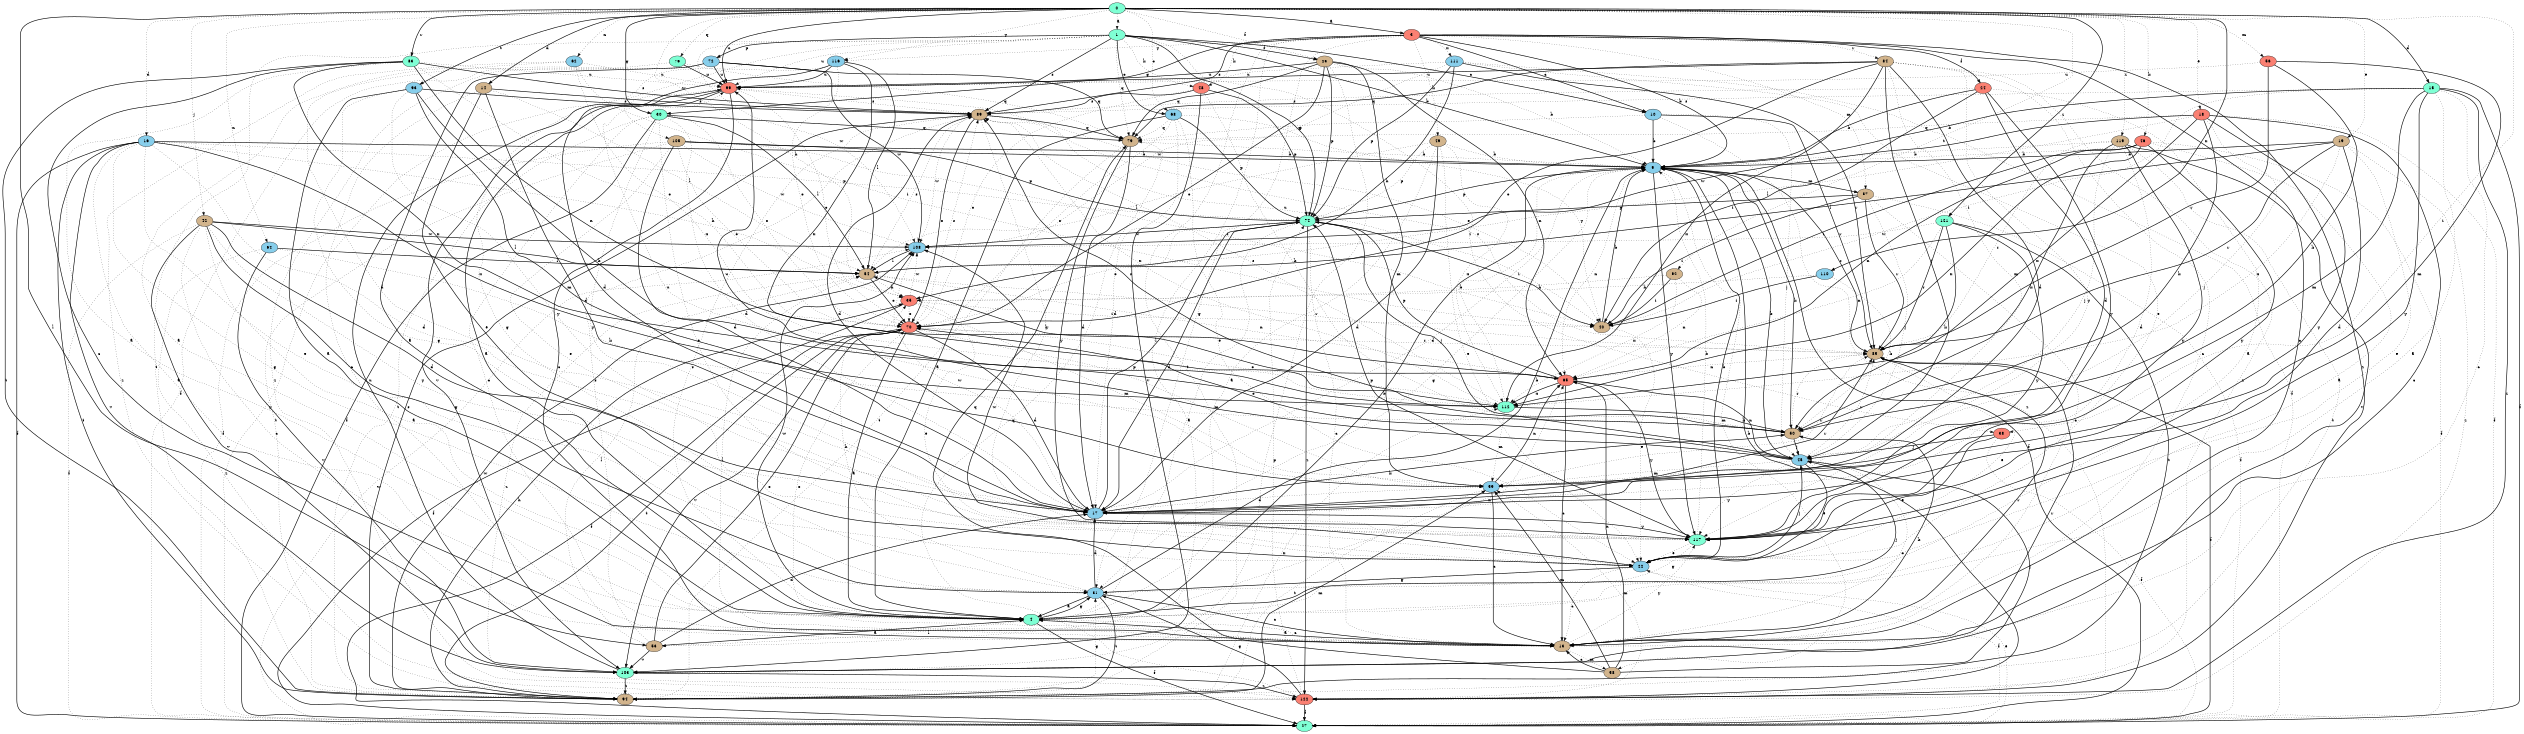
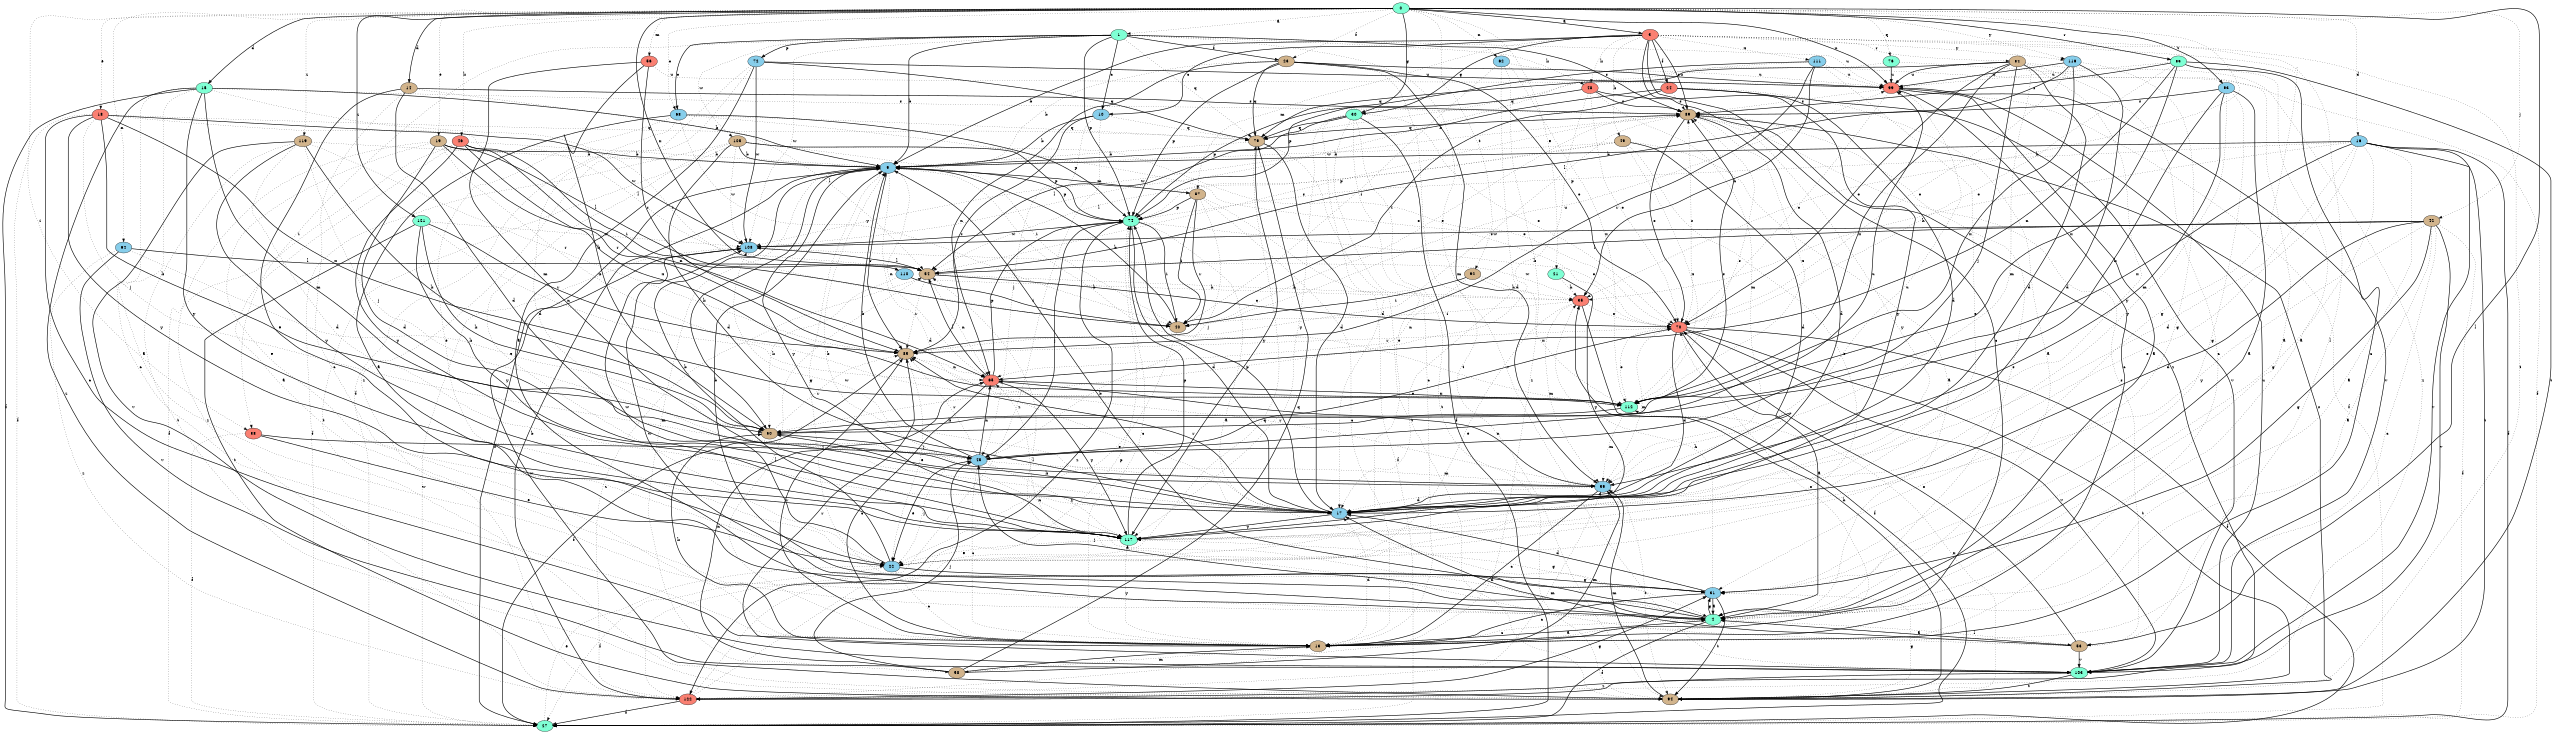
node "21": added
edge "48" -> "59": added, label "m"
edge "99" -> "27": label "y" -> "f"
edge "22" -> "45": style bold -> dotted
edge "13" -> "17": added, label "d"
